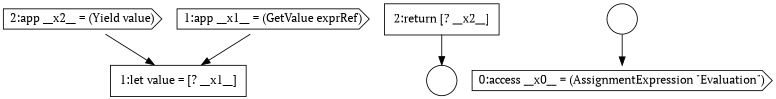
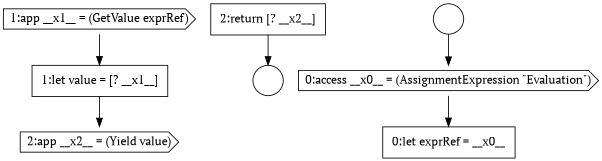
edge "2:app __x2__ = (Yield value)" -> "1:let value = [? __x1__]": reversed
node "0:let exprRef = __x0__": added
